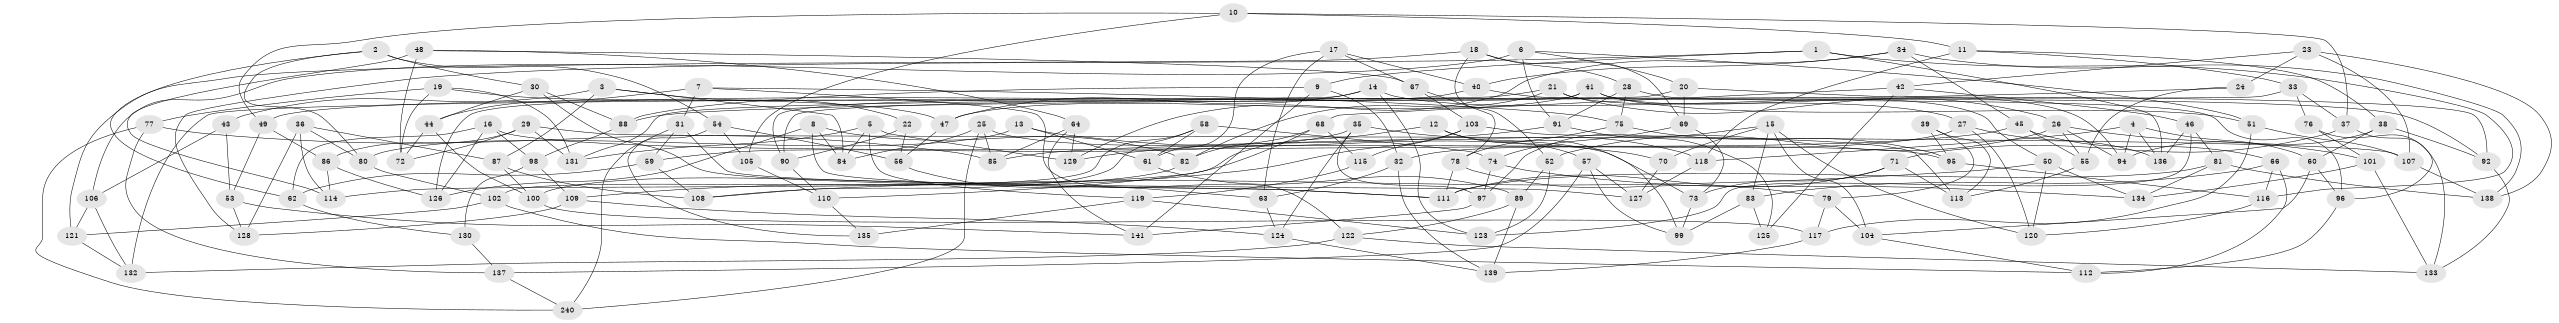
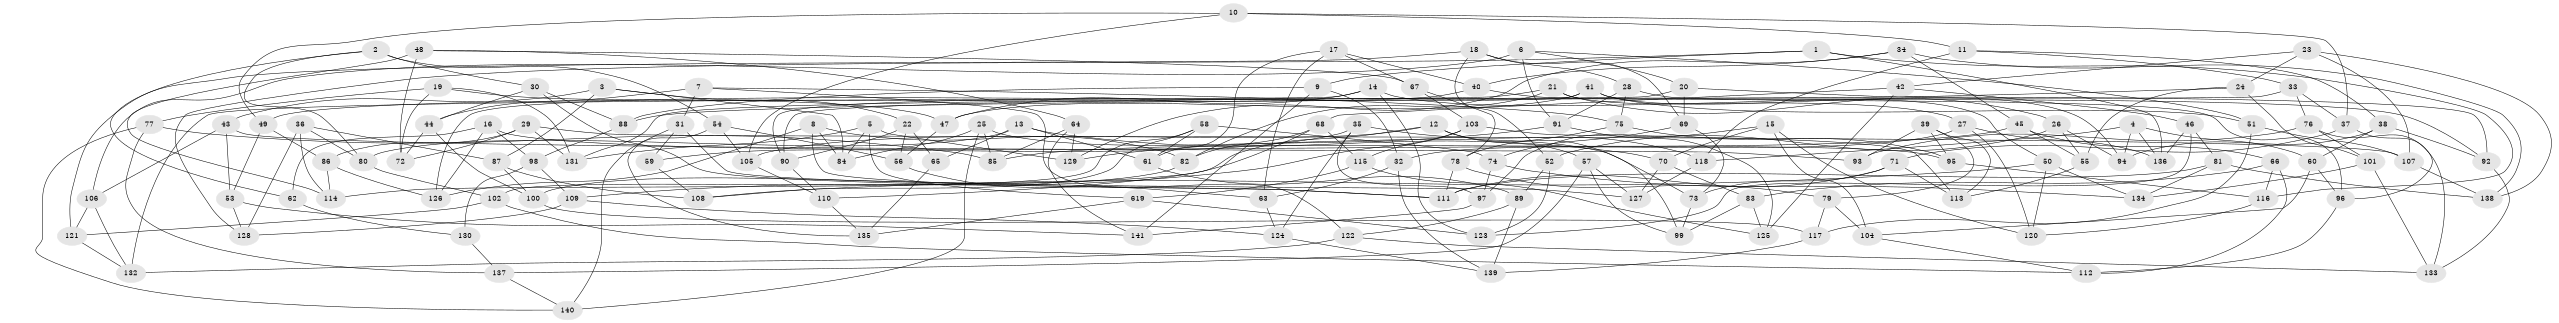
edge "12" -- "105": added
edge "26" -- "101": now "24" -- "101"
node "65": added
edge "15" -- "83": now "70" -- "83"
node "93": added
edge "59" -- "62": removed
edge "115" -- "125": added
node "119": label "119" -> "619"
node "240": label "240" -> "140"
